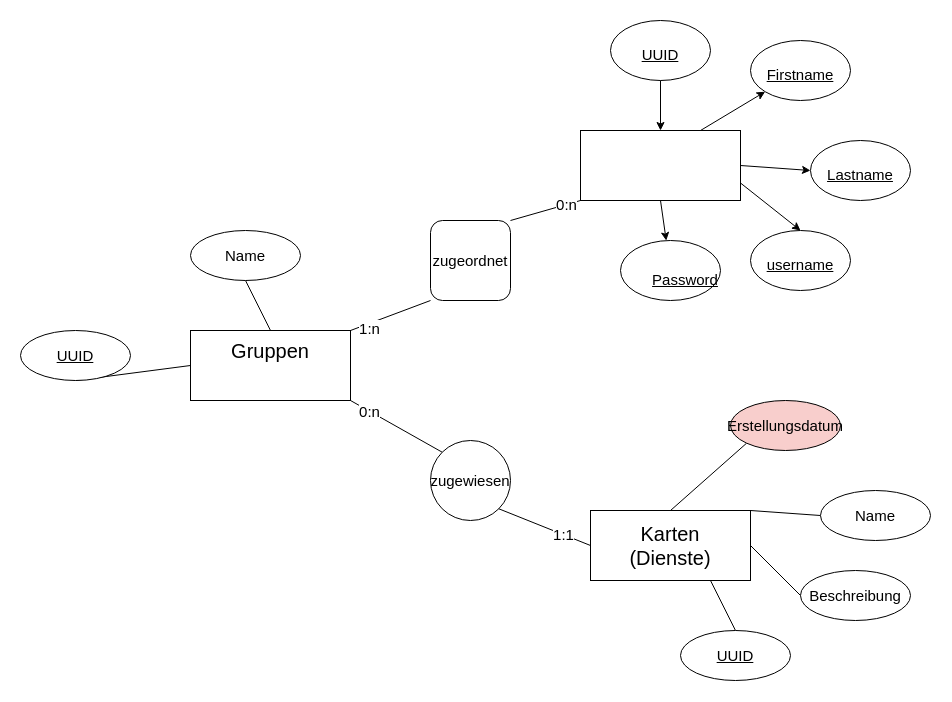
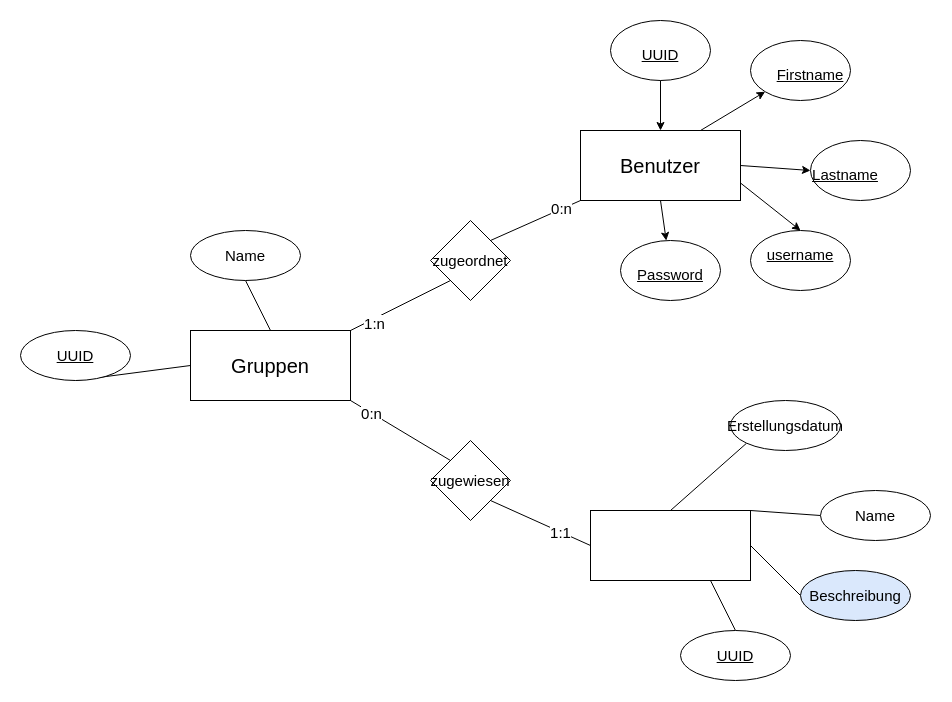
node "Firstname": moved (801, 71) -> (811, 71)
node "Benutzer": added
node "Lastname": moved (861, 171) -> (846, 171)
node "zugeordnet": shape rounded rectangle -> diamond
node "username": moved (801, 261) -> (801, 251)
node "Password": moved (686, 276) -> (671, 271)
node "Gruppen": moved (271, 350) -> (271, 365)
node "Erstellungsdatum": fillcolor #f8cecc -> #ffffff
node "zugewiesen": shape ellipse -> diamond
node "Karten (Dienste)": removed
node "Beschreibung": fillcolor #ffffff -> #dae8fc
